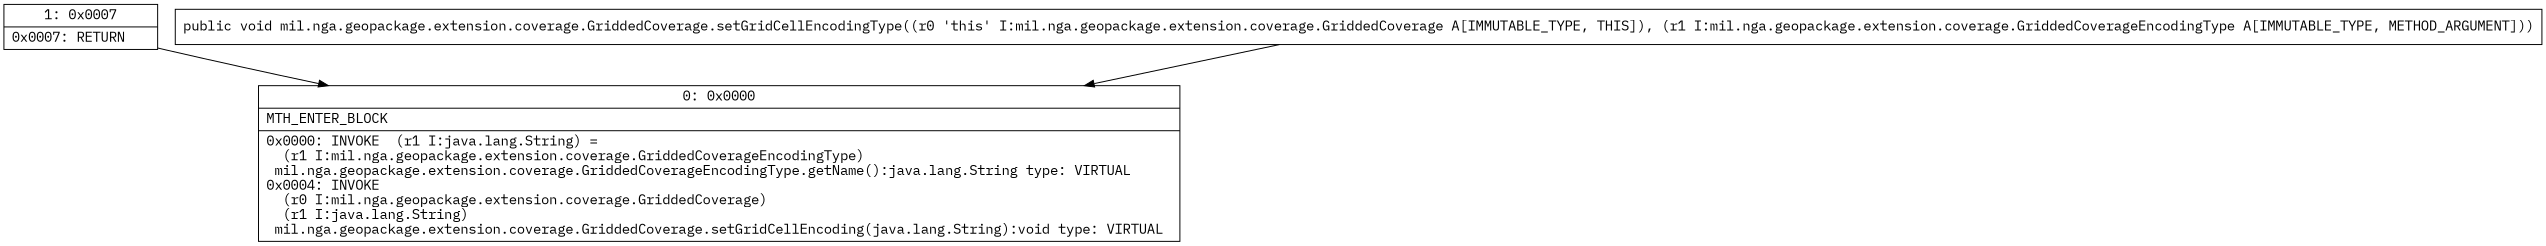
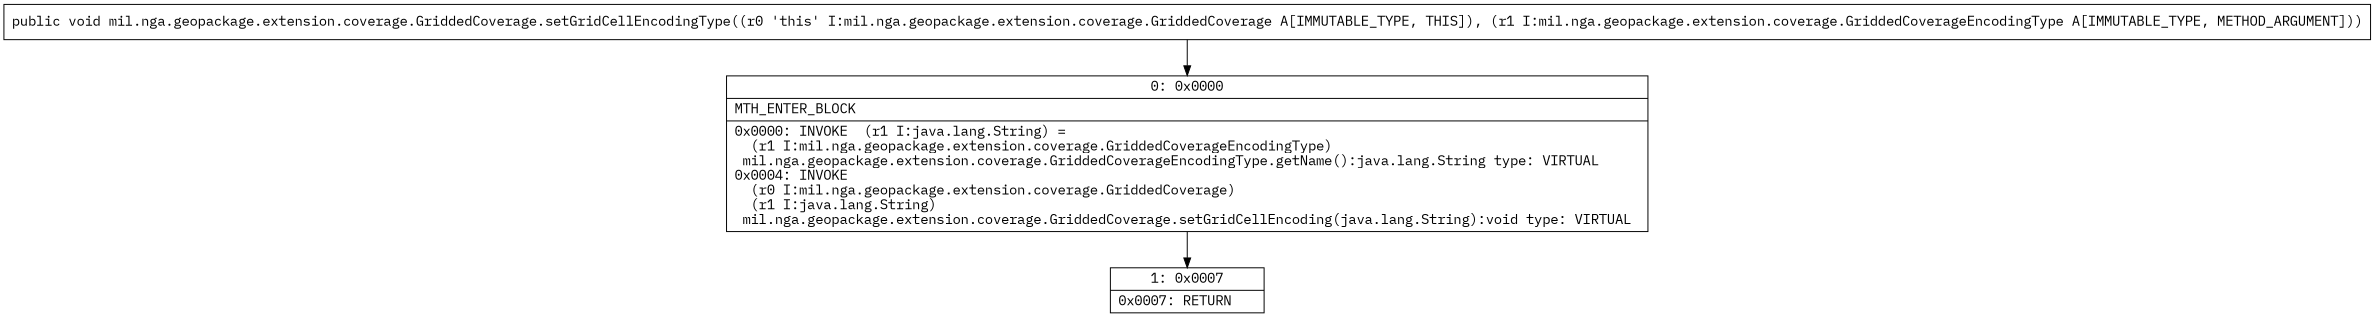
edge "1: 0x0007" -> "0: 0x0000": reversed
